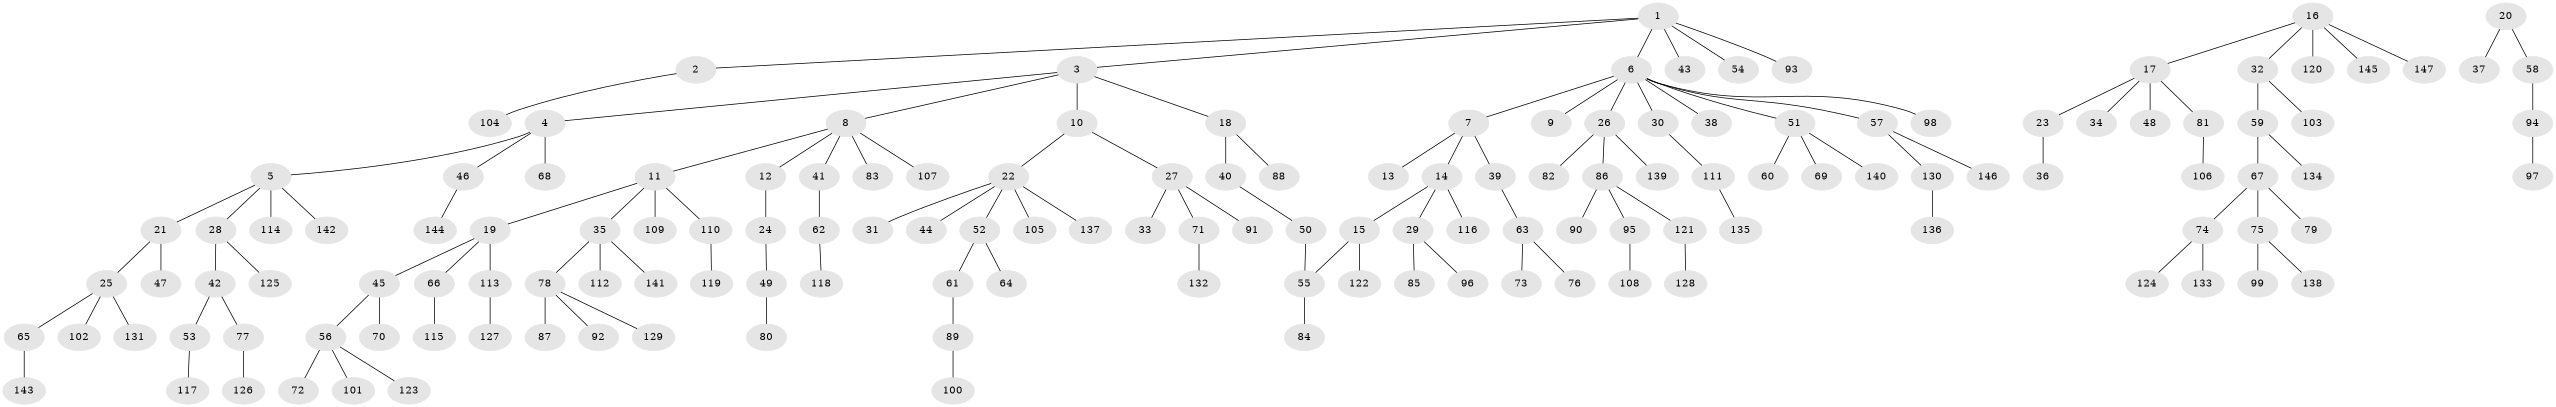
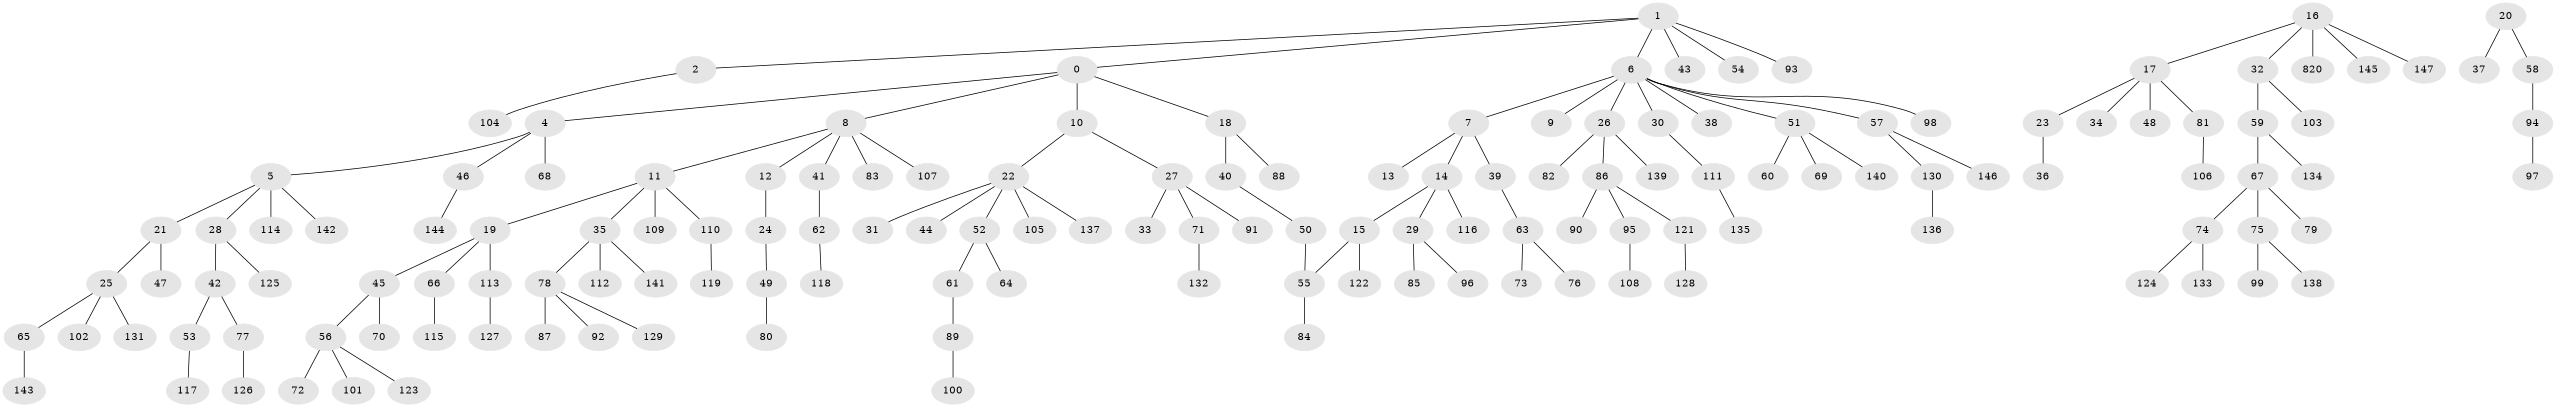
node "3": label "3" -> "0"
node "120": label "120" -> "820"
